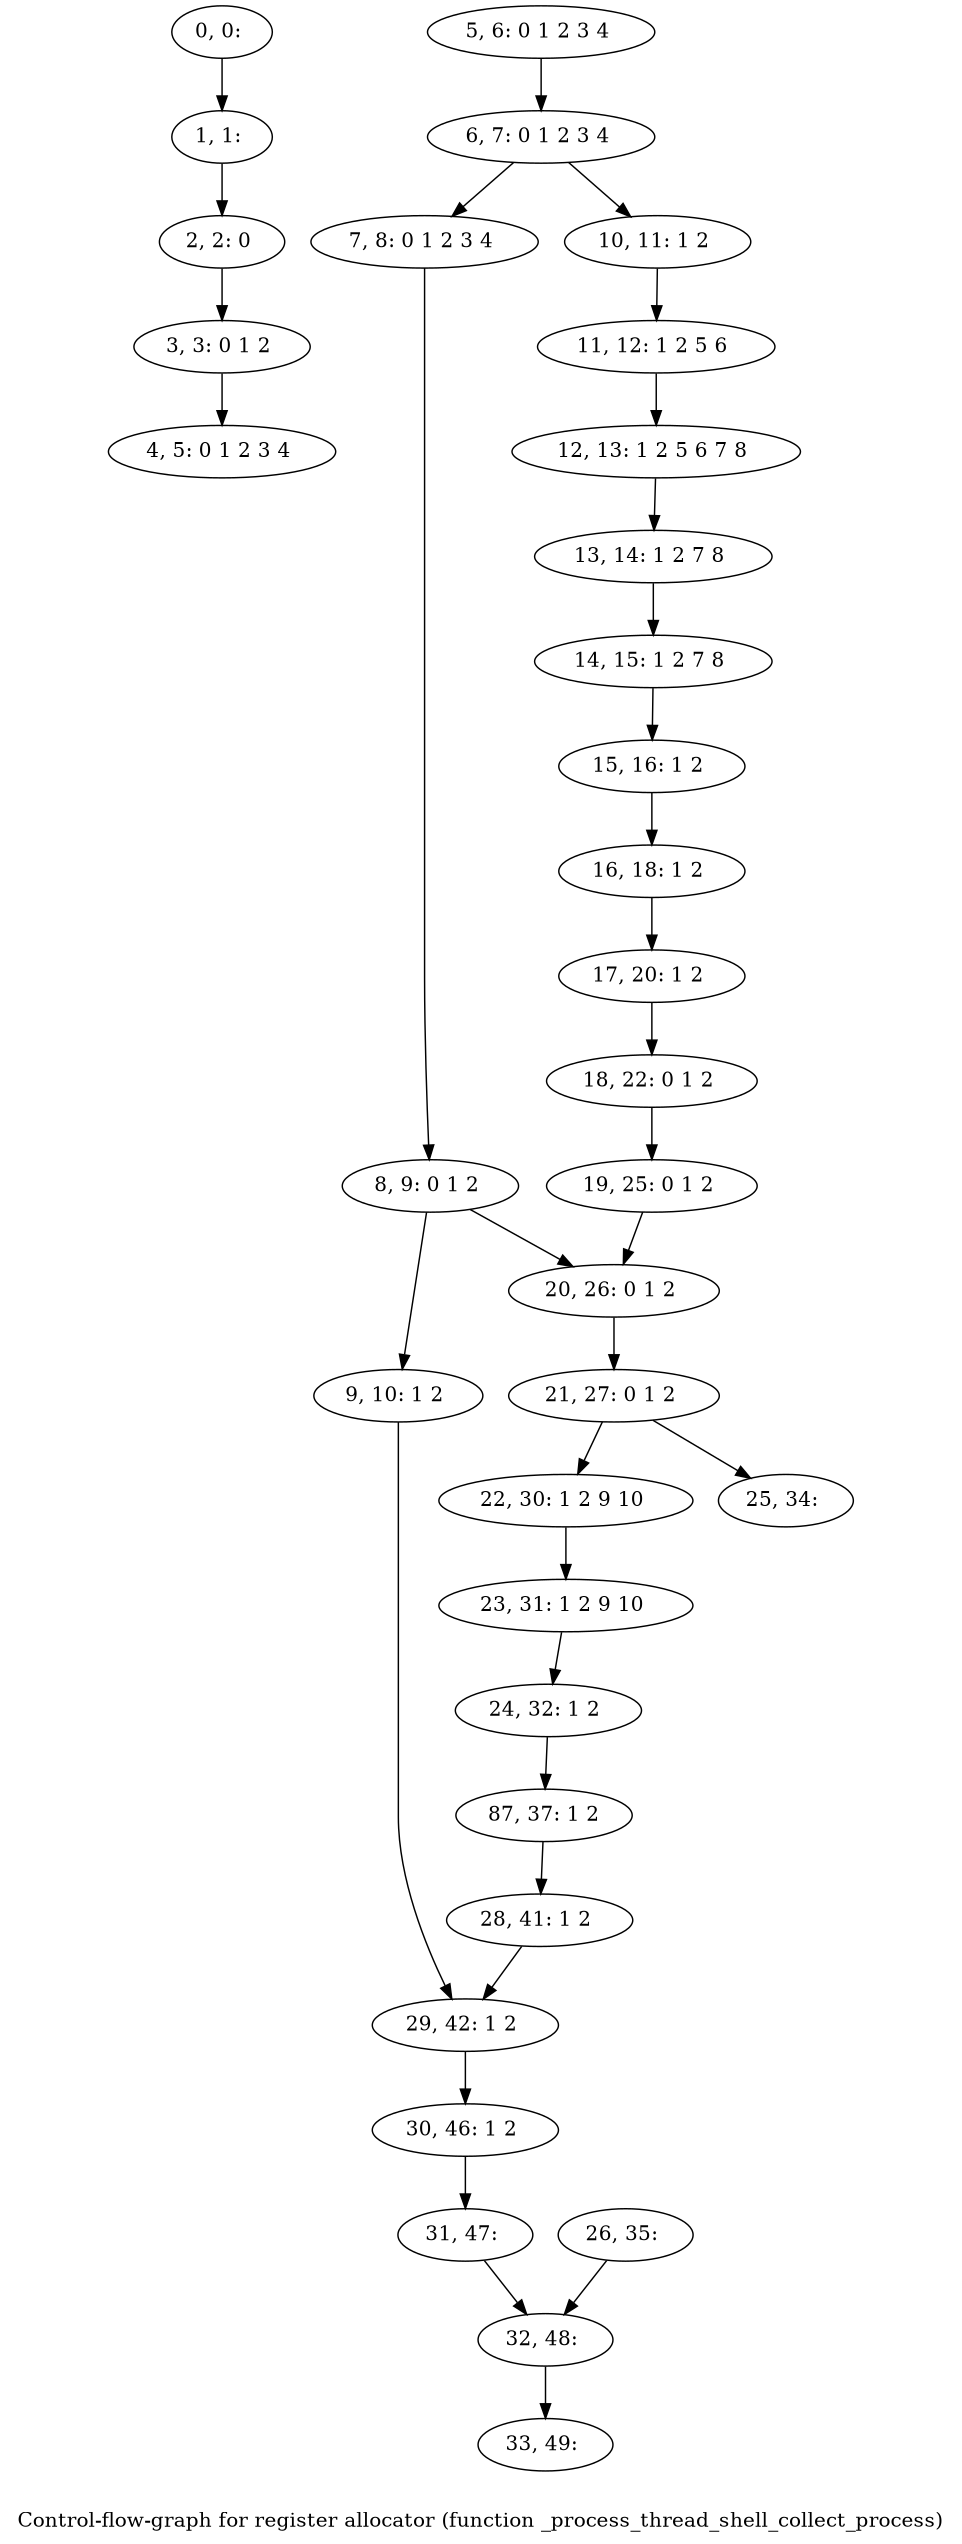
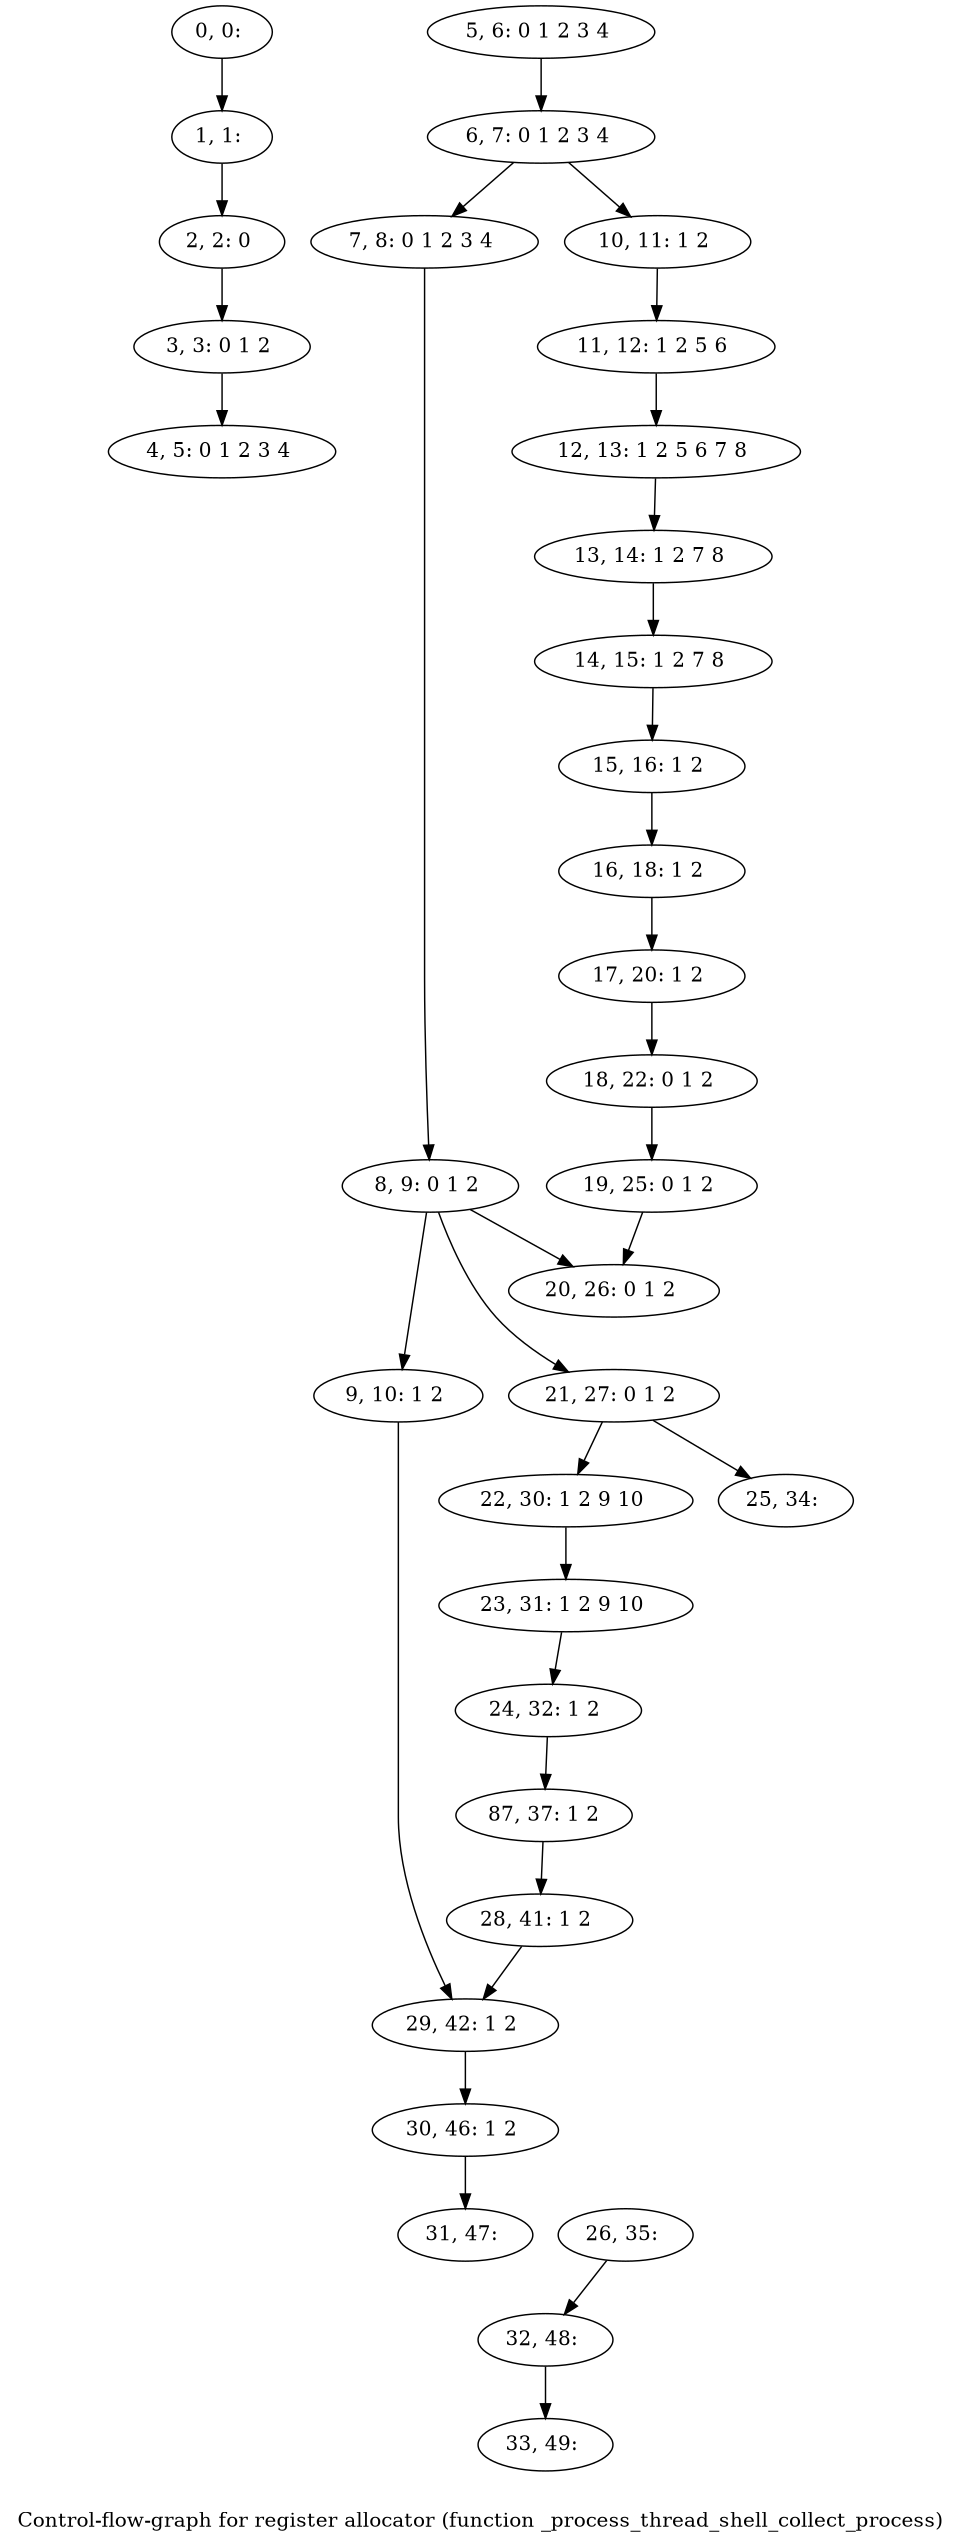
edge "20, 26: 0 1 2" -> "21, 27: 0 1 2": now "8, 9: 0 1 2" -> "21, 27: 0 1 2"
edge "31, 47:" -> "32, 48:": removed
